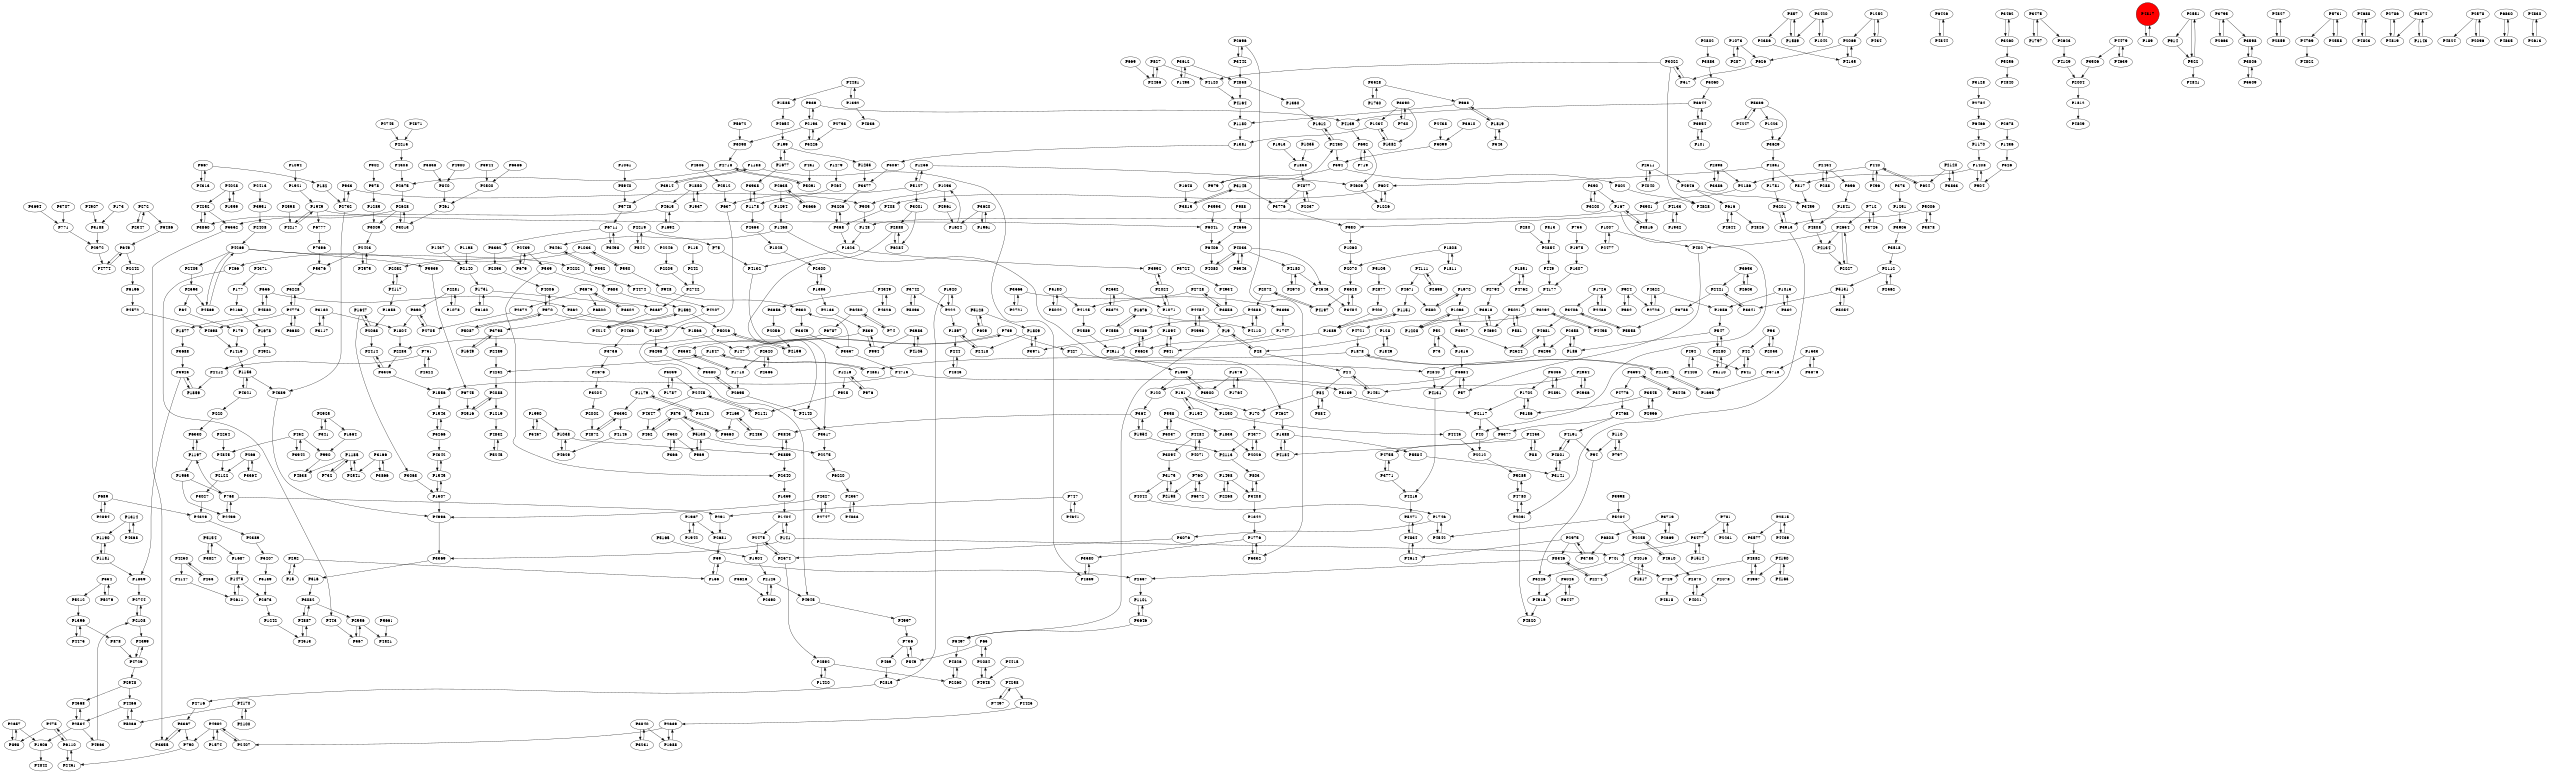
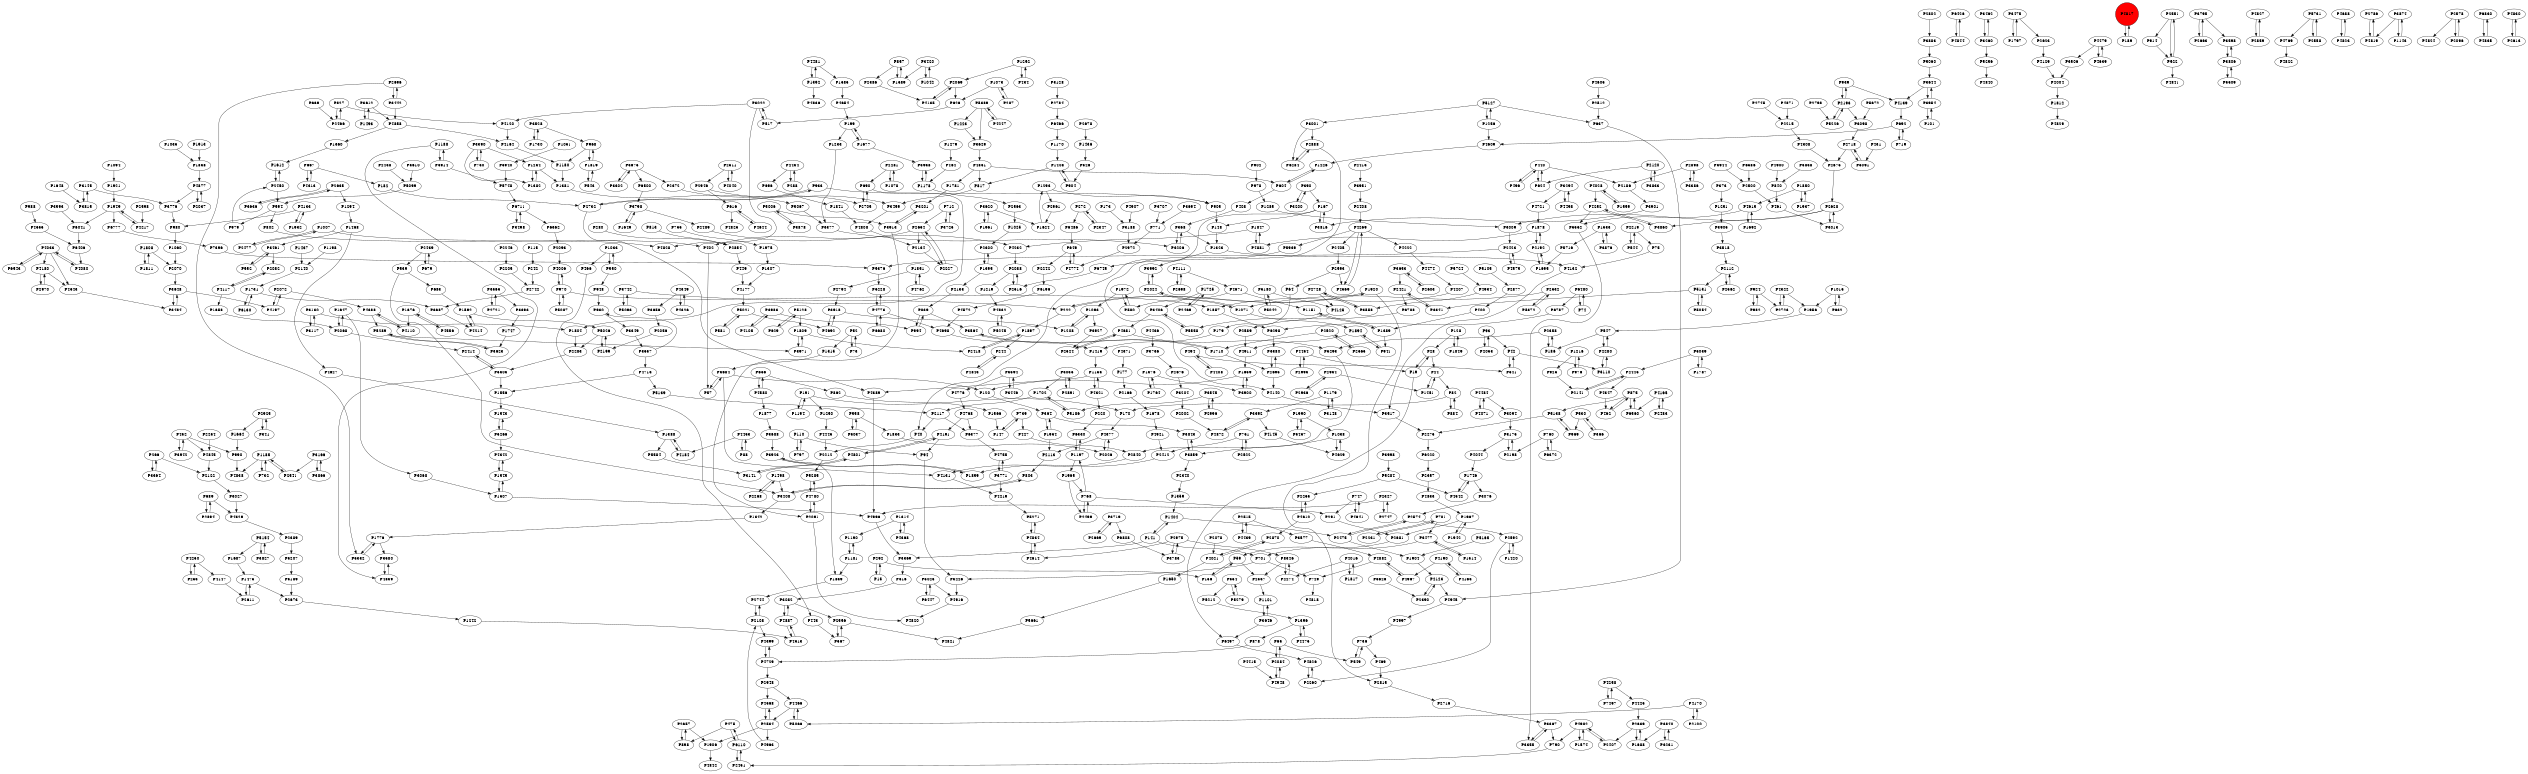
edge "P539" -> "P2340": now "P539" -> "P3408"
edge "P4833" -> "P2357": now "P4833" -> "P1967"
node "P1650": added
